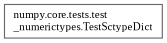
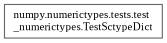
node "numpy.core.tests.test _numerictypes.TestSctypeDict": label "numpy.core.tests.test _numerictypes.TestSctypeDict" -> "numpy.numerictypes.tests.test _numerictypes.TestSctypeDict"
